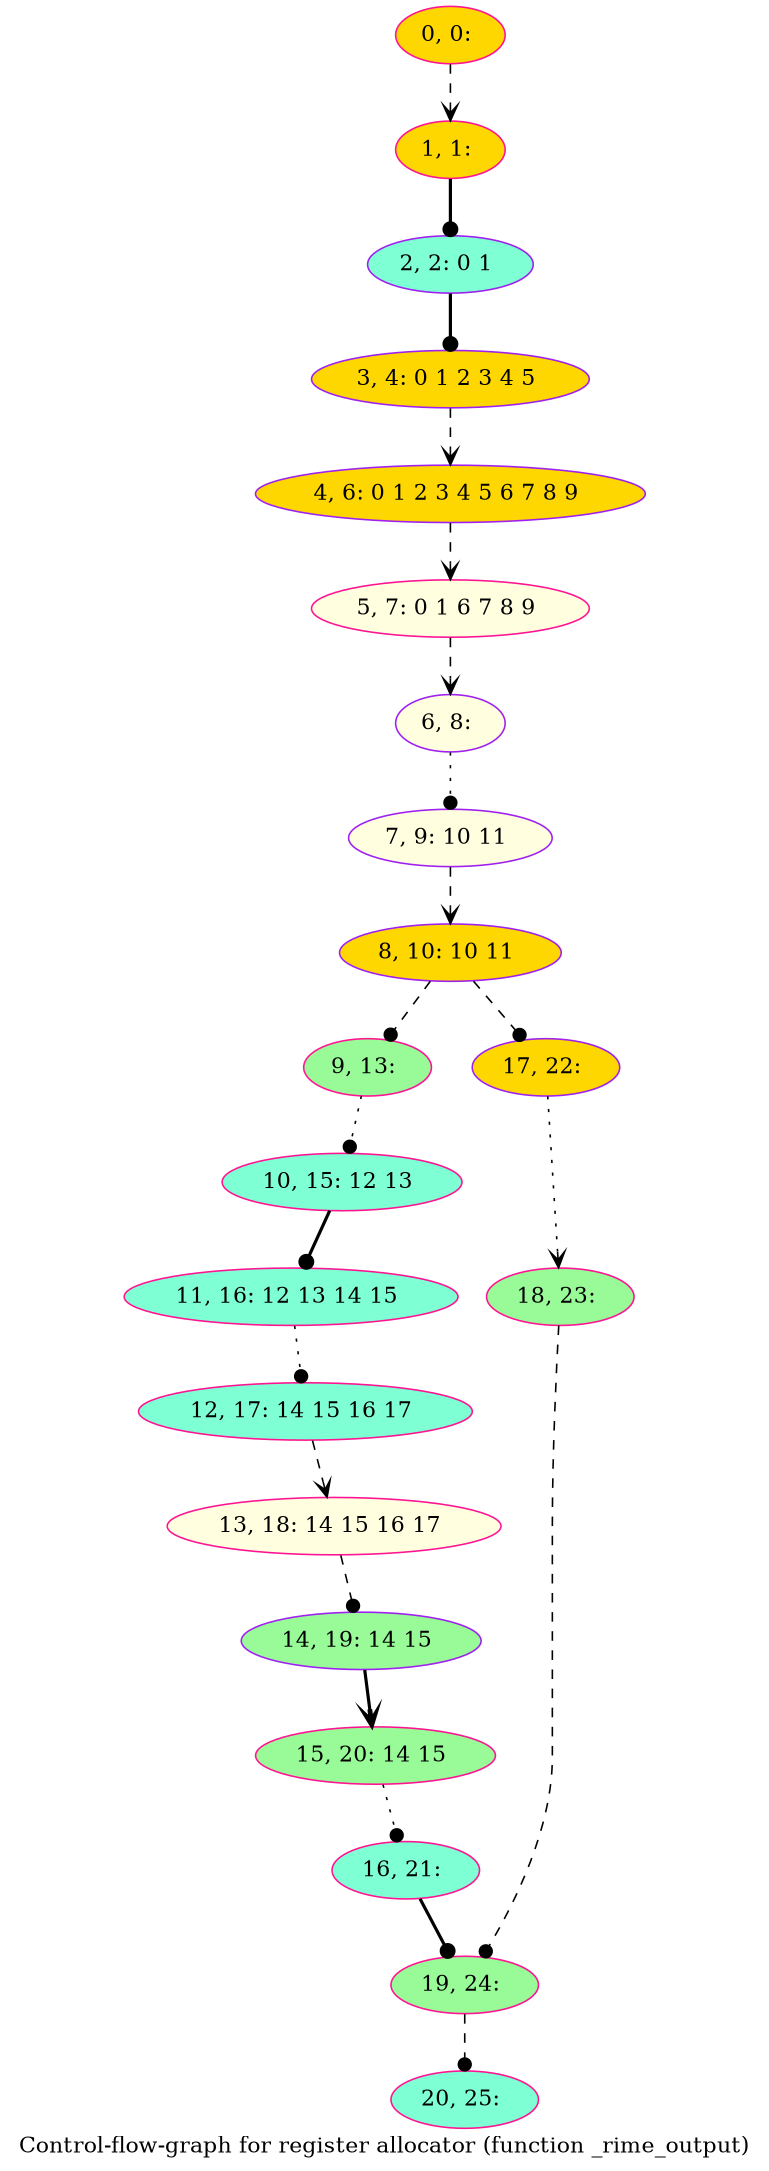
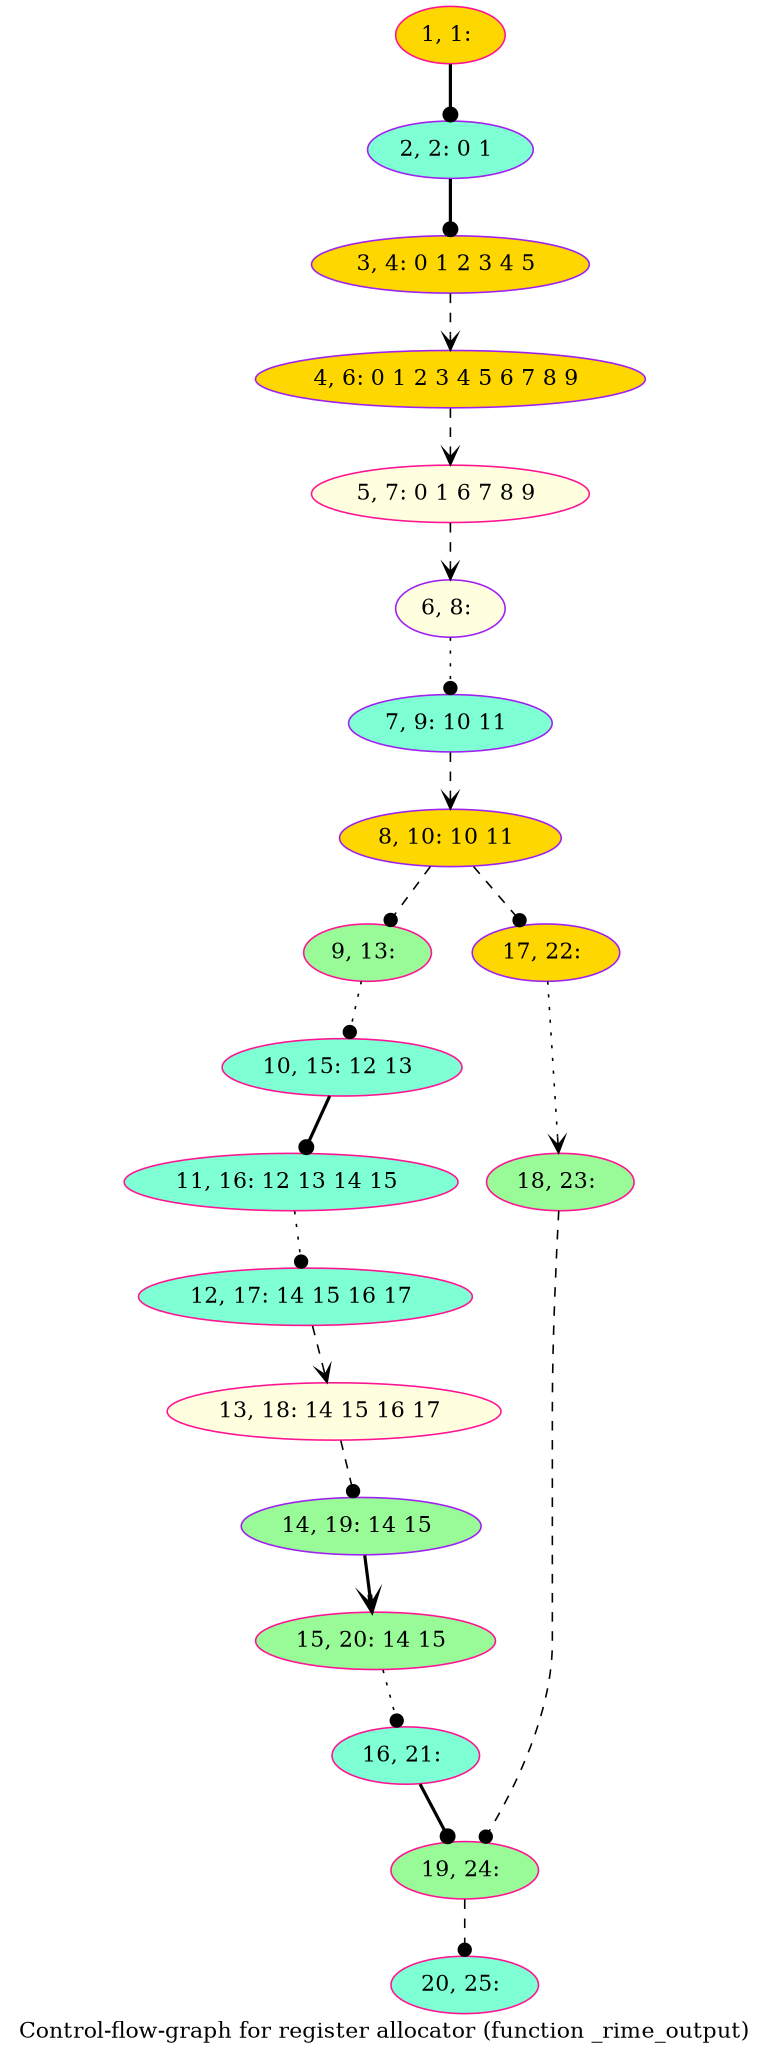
node "0, 0:": removed
node "7, 9: 10 11": fillcolor lightyellow -> aquamarine
